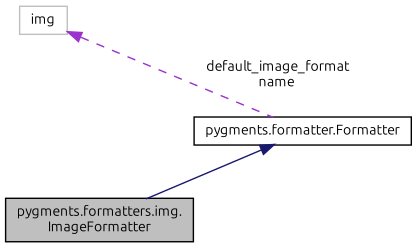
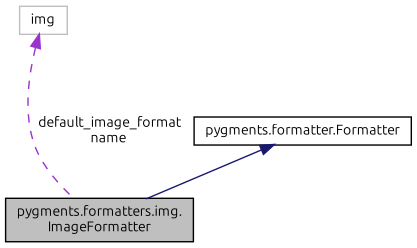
edge "pygments.formatter.Formatter" -> "img": now "pygments.formatters.img. ImageFormatter" -> "img"
